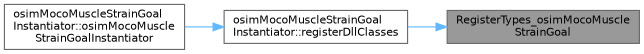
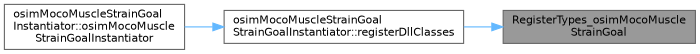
node "osimMocoMuscleStrainGoal Instantiator::registerDllClasses": label "osimMocoMuscleStrainGoal Instantiator::registerDllClasses" -> "osimMocoMuscleStrainGoal StrainGoalInstantiator::registerDllClasses"
